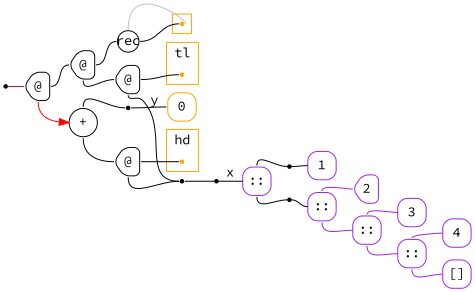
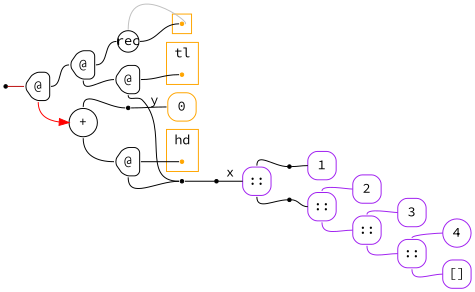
node "2": shape house -> square
node "4": shape square -> circle
